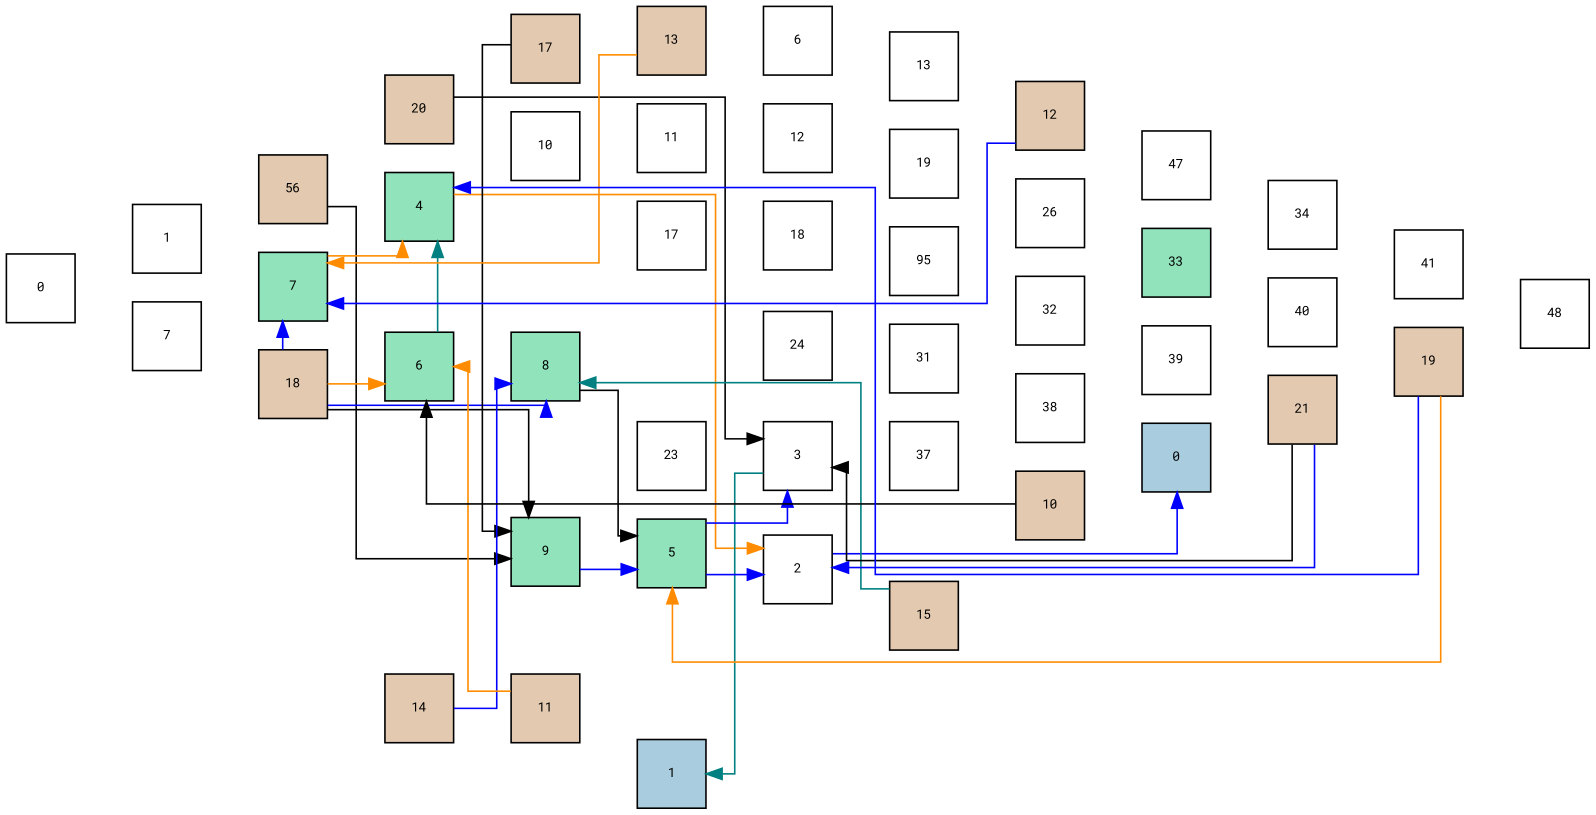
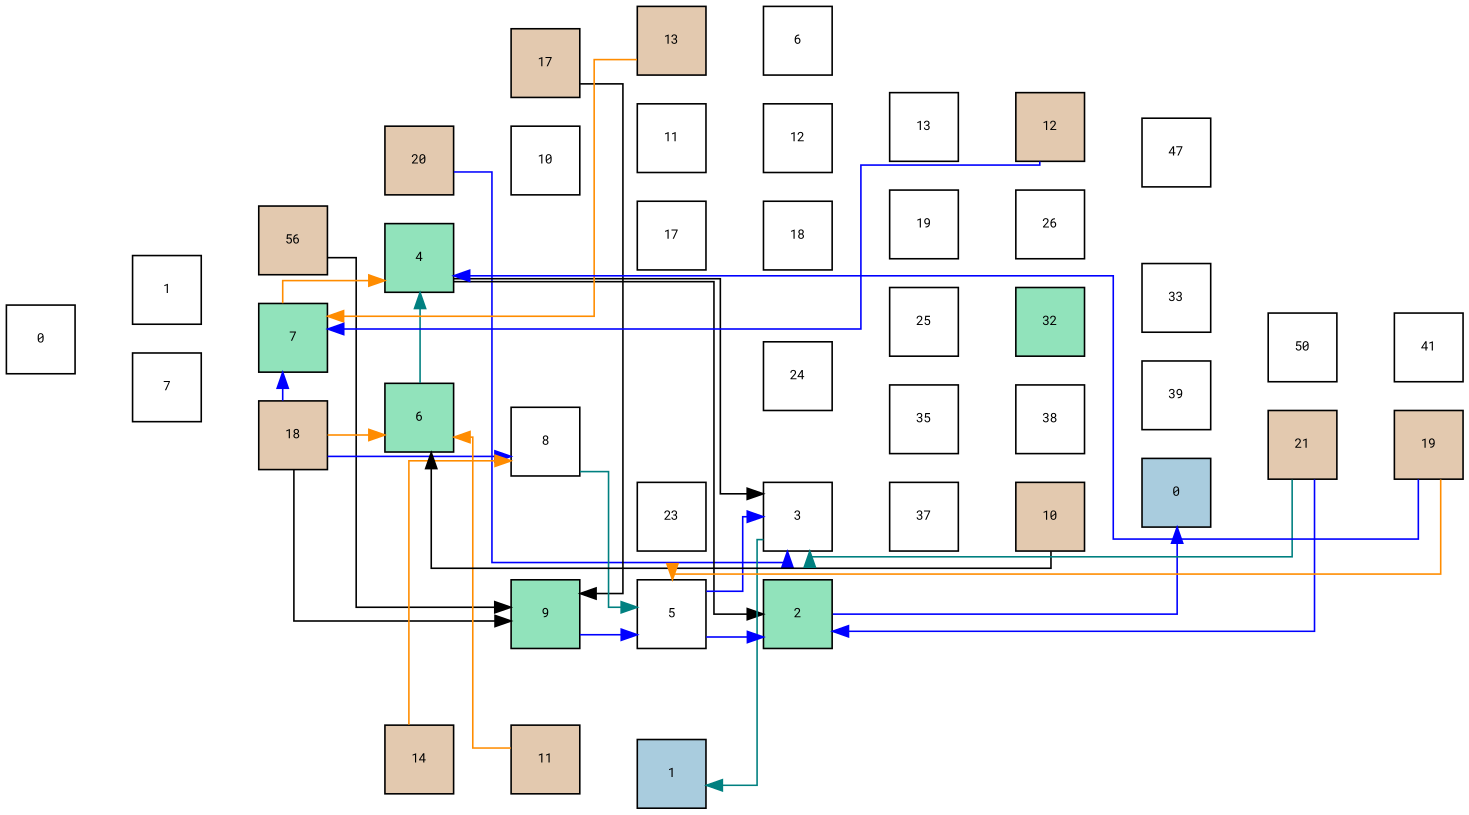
edge "20" -> "3": color black -> blue
node "34": removed
node "95": label "95" -> "25"
node "33": fillcolor #91e3bb -> #ffffff
edge "4" -> "2": color darkorange -> black
edge "4" -> "3": added
node "32": fillcolor #ffffff -> #91e3bb
node "40": label "40" -> "50"
node "48": removed
node "31": label "31" -> "35"
node "8": fillcolor #91e3bb -> #ffffff
edge "8" -> "5": color black -> teal
node "5": fillcolor #91e3bb -> #ffffff
edge "21" -> "3": color black -> teal
node "2": fillcolor #ffffff -> #91e3bb
edge "14" -> "8": color blue -> darkorange
node "15": removed
